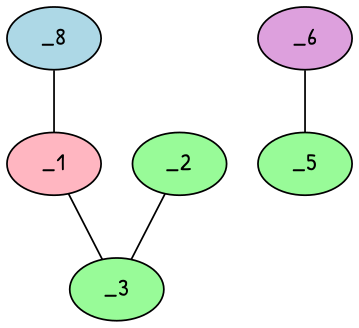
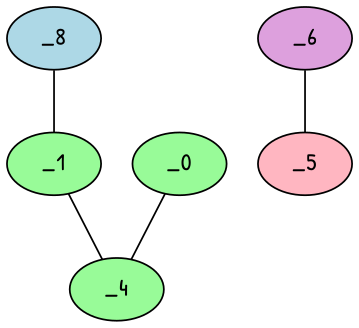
node "_1": fillcolor lightpink -> palegreen
node "_2": label "_2" -> "_0"
node "_5": fillcolor palegreen -> lightpink
node "_3": label "_3" -> "_4"
